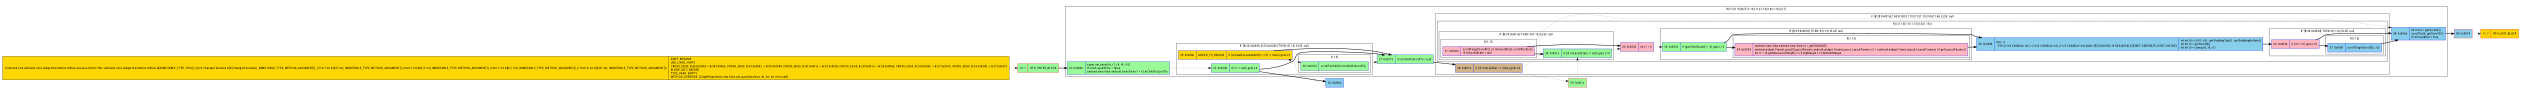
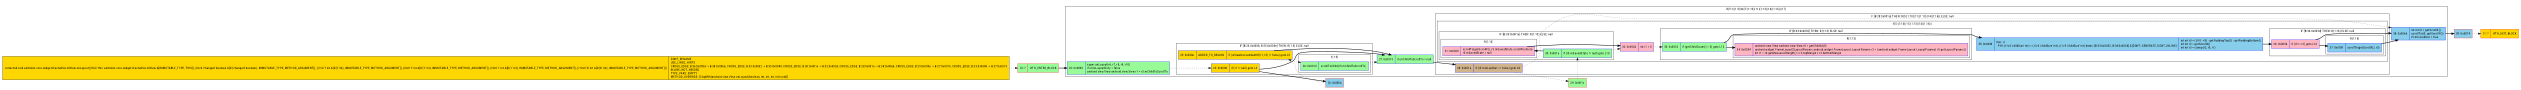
edge "34: 0x0034" -> "35: 0x0049": removed
edge "31: 0x0020" -> "30: 0x001e": reversed
node "23: 0x0008": fillcolor palegreen -> gold
node "24: 0x000a": color blue -> red
